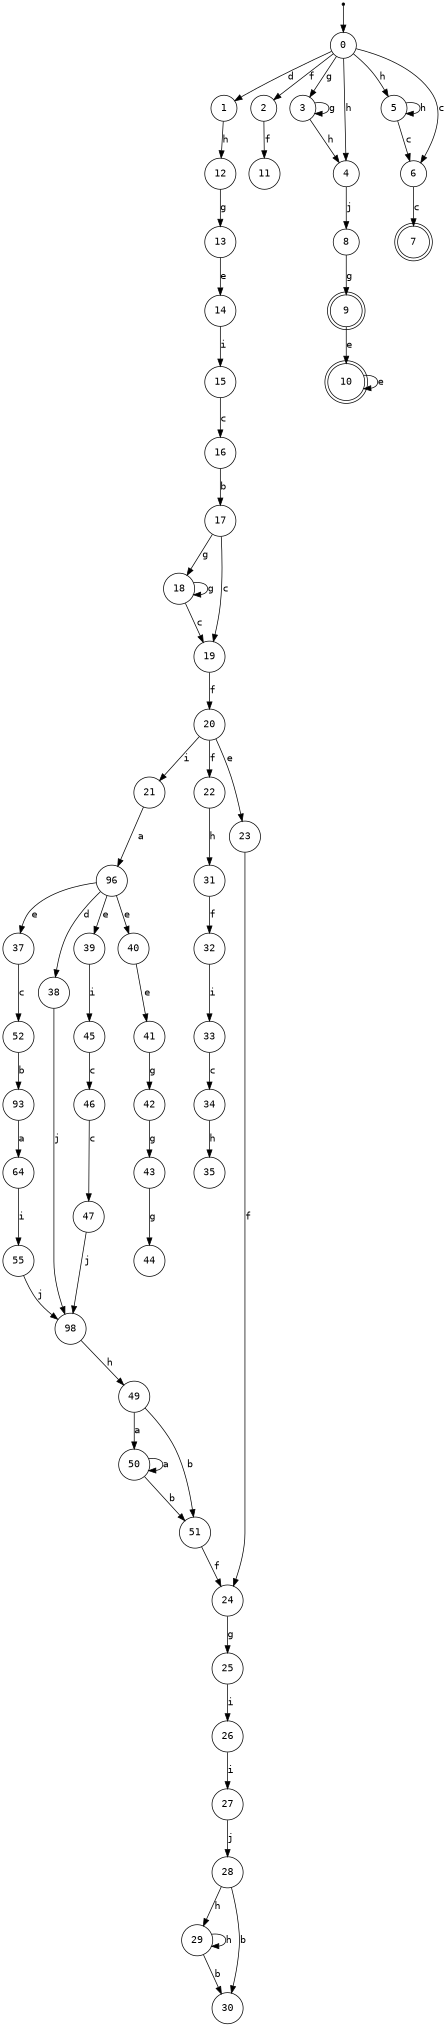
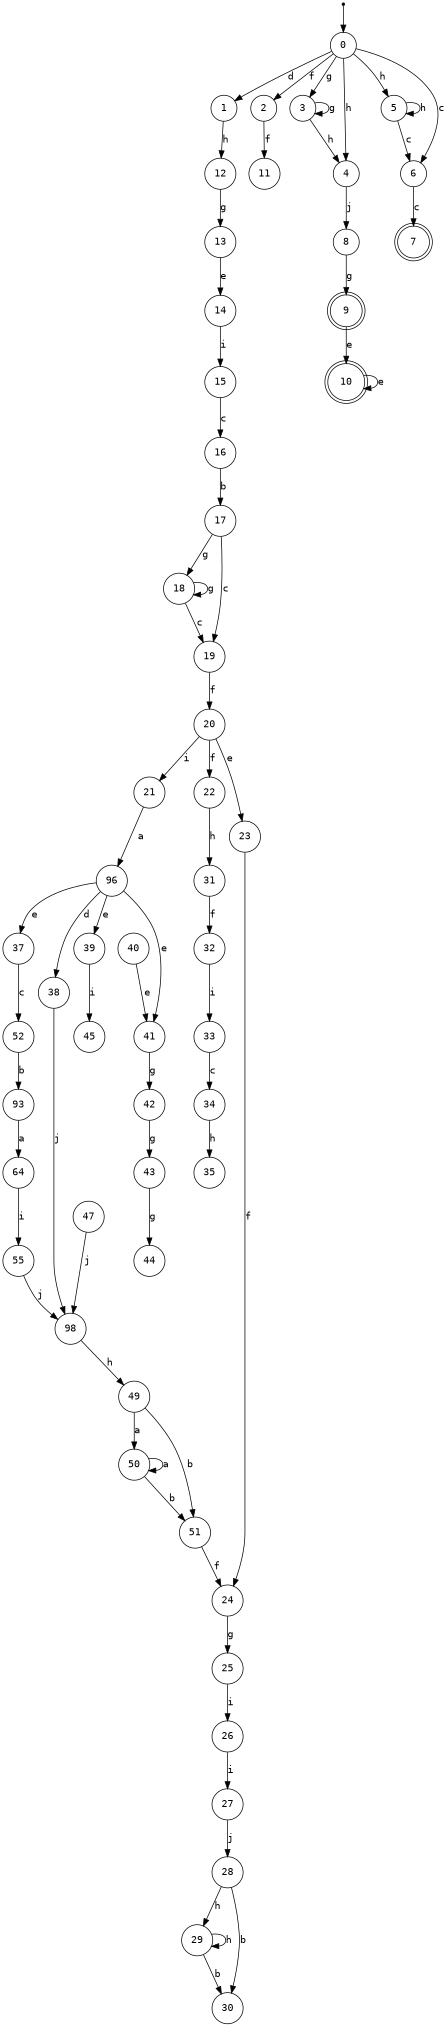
edge "96" -> "40": now "96" -> "41"
node "46": removed
